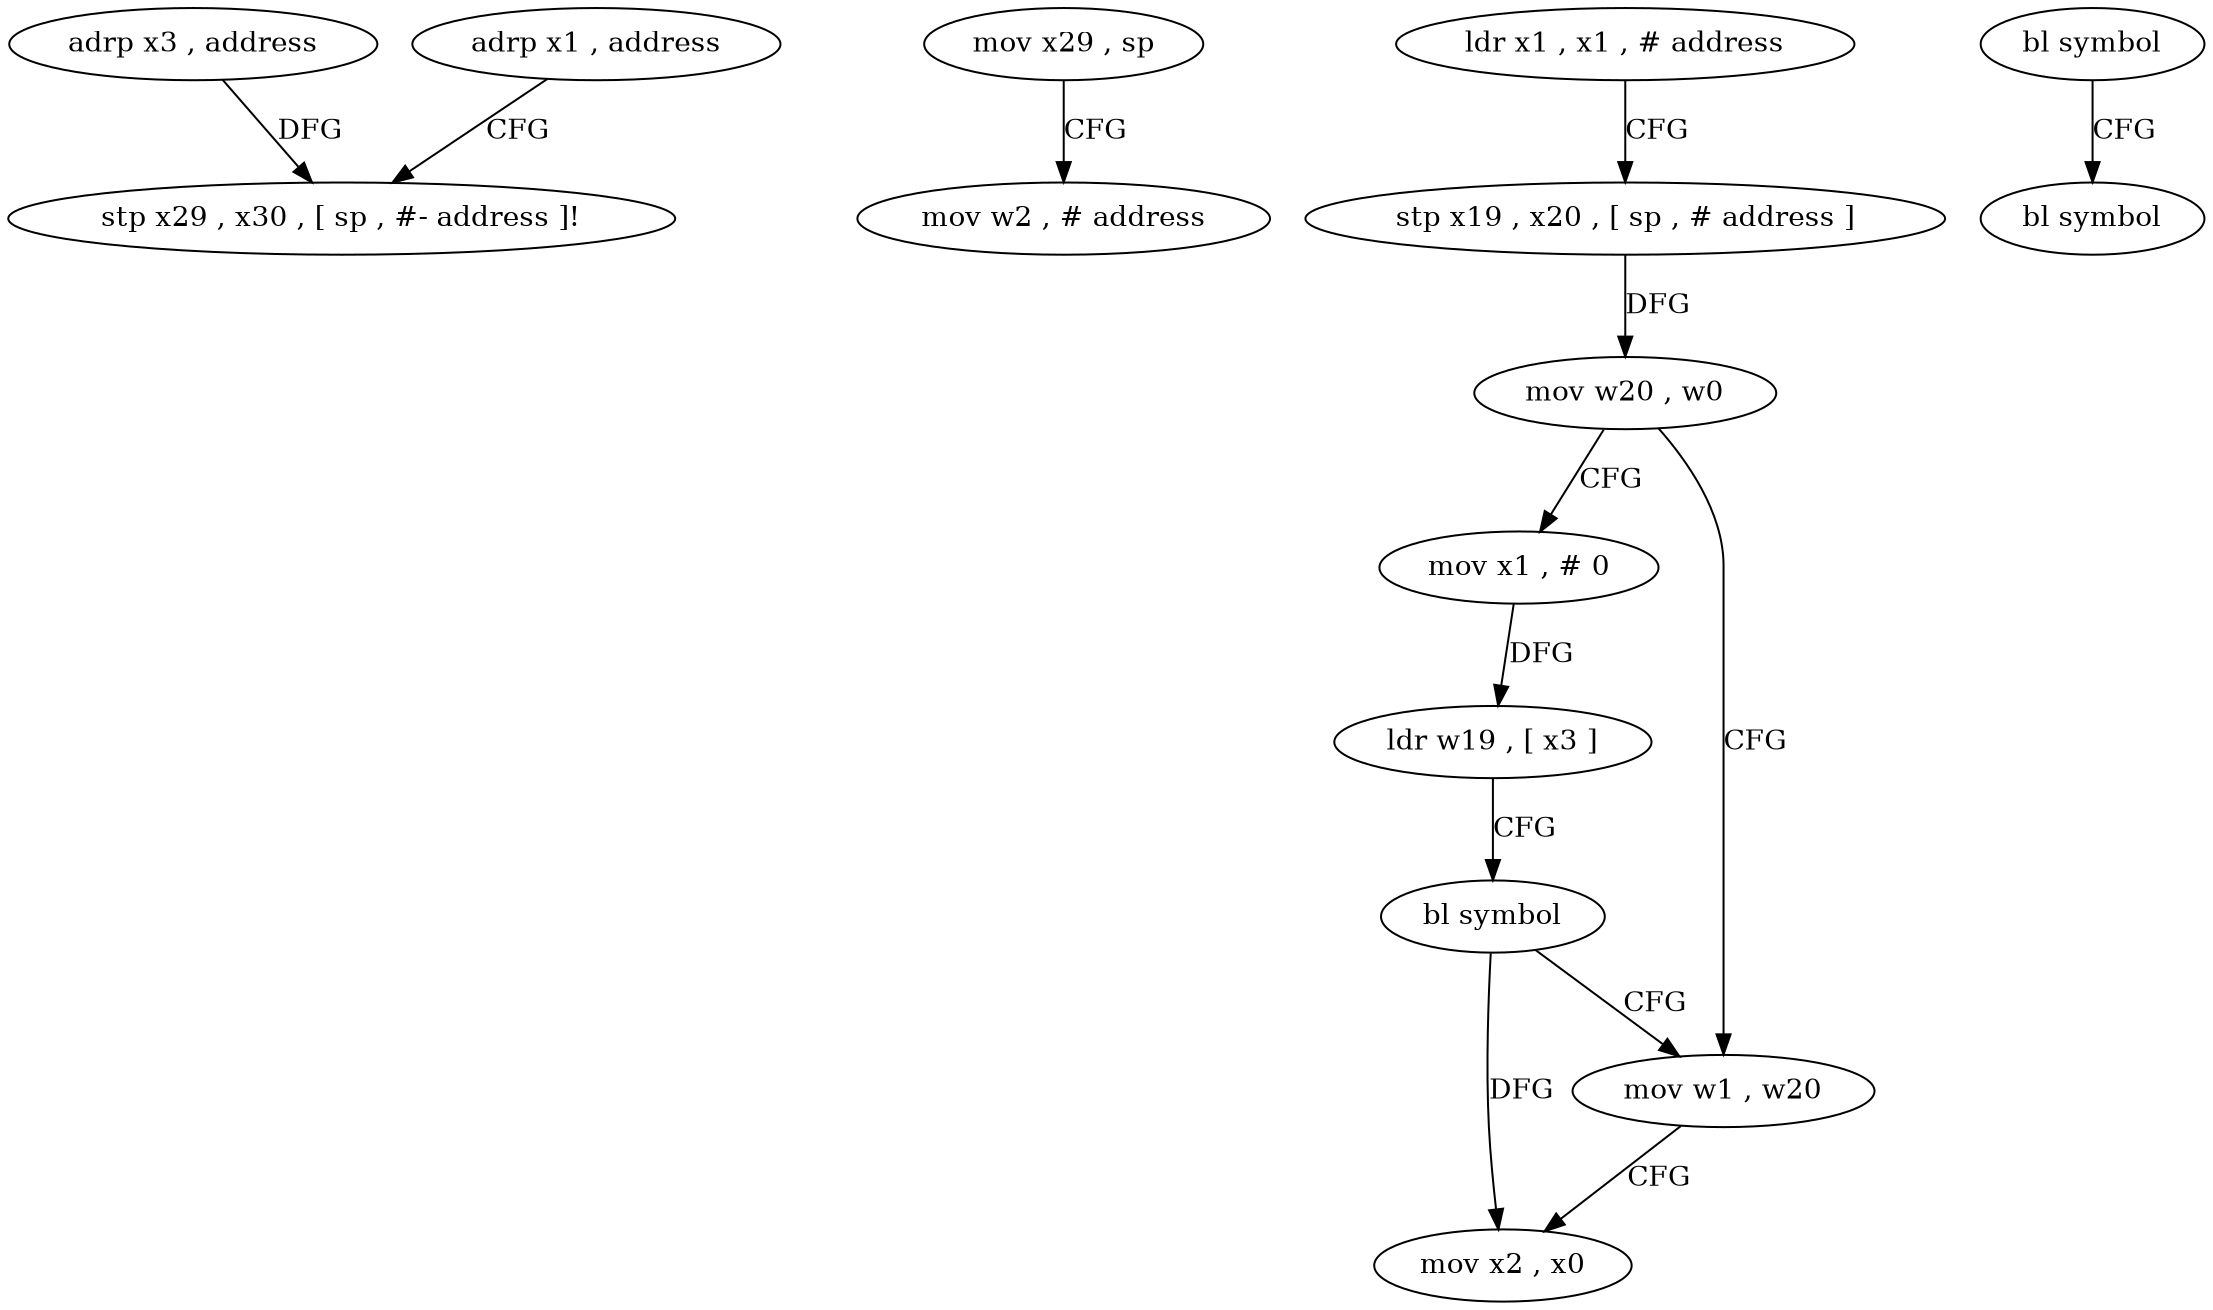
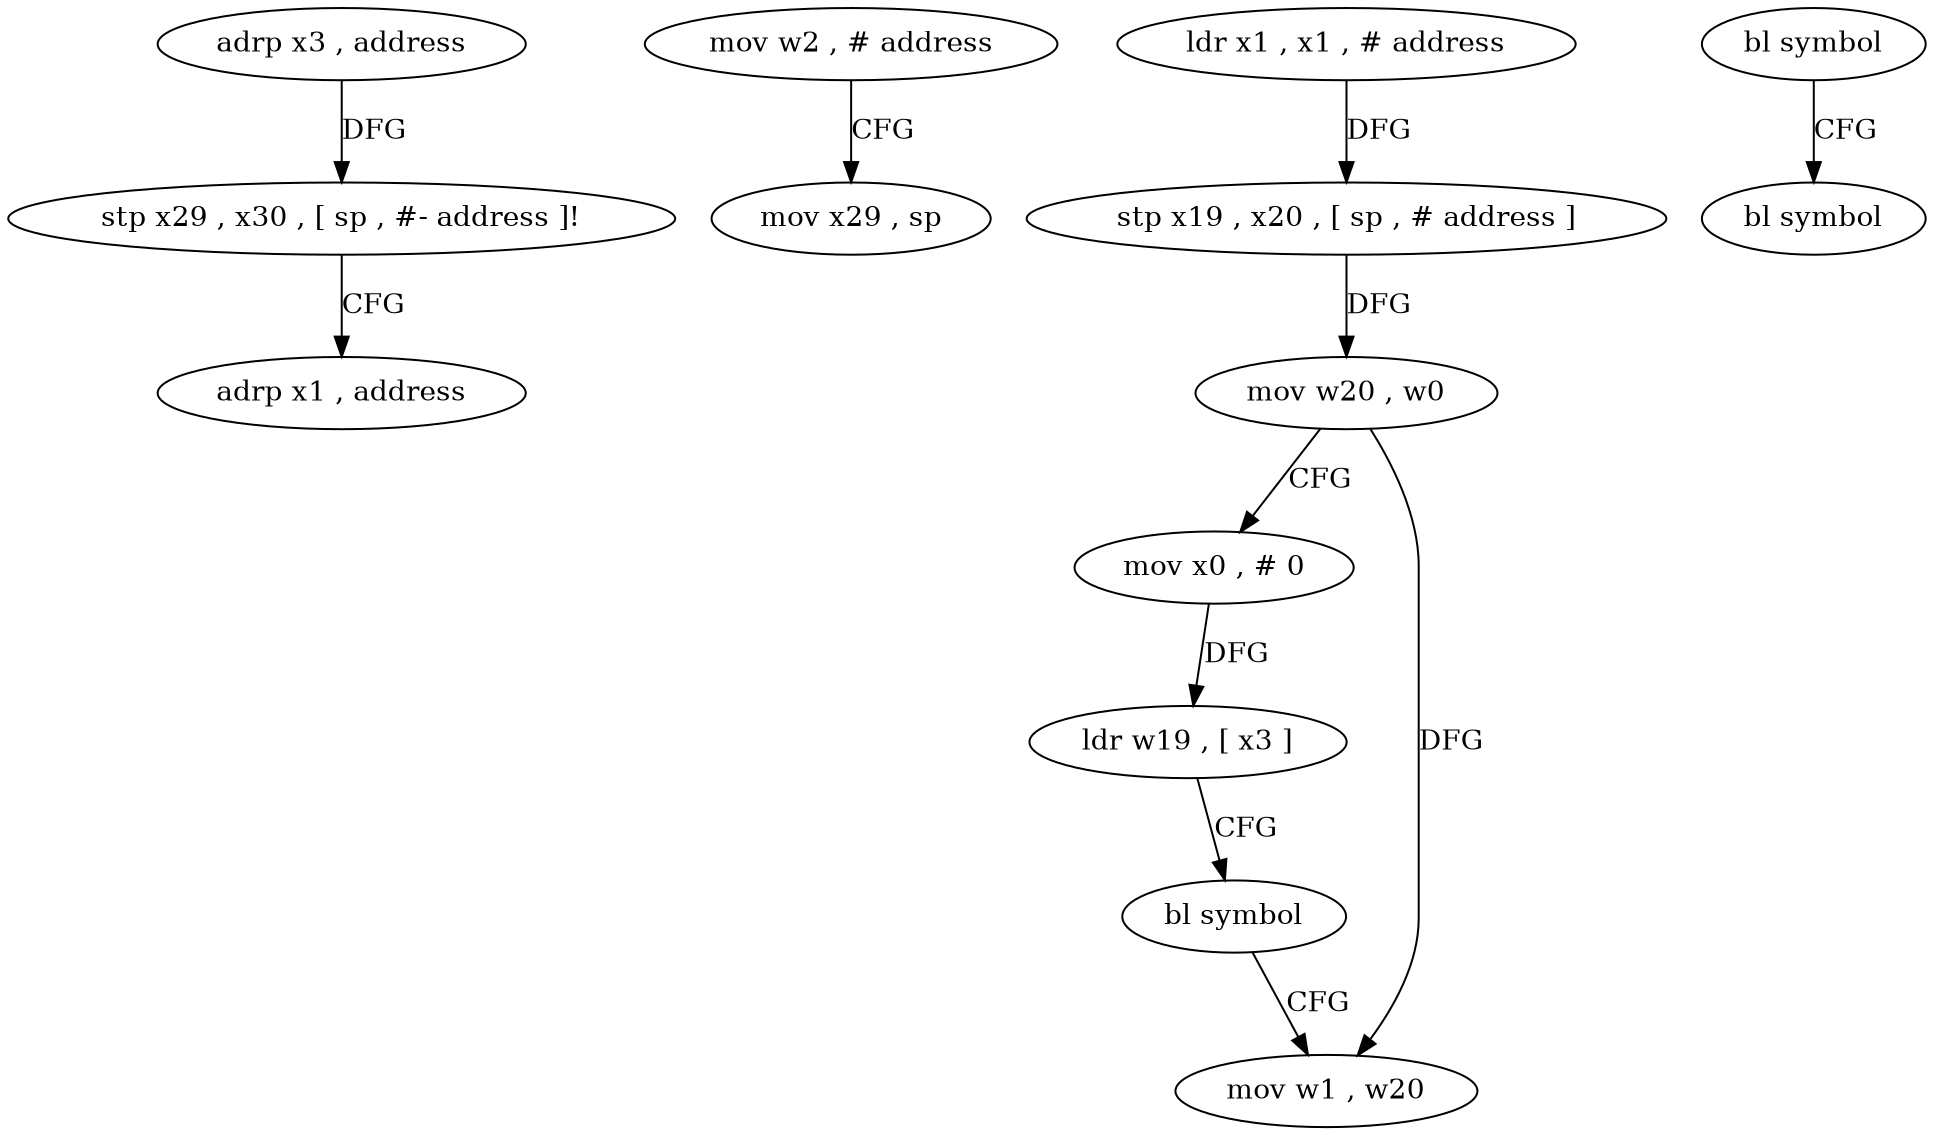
edge "mov x29 , sp" -> "mov w2 , # address": reversed
edge "adrp x1 , address" -> "stp x29 , x30 , [ sp , #- address ]!": reversed
edge "ldr x1 , x1 , # address" -> "stp x19 , x20 , [ sp , # address ]": label "CFG" -> "DFG"
node "mov x1 , # 0": label "mov x1 , # 0" -> "mov x0 , # 0"
edge "mov w20 , w0" -> "mov w1 , w20": label "CFG" -> "DFG"
node "mov x2 , x0": removed
